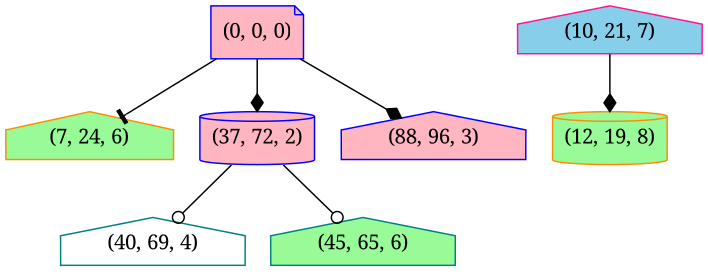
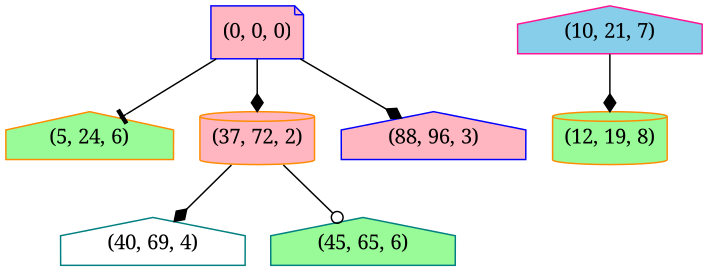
node "(7, 24, 6)": label "(7, 24, 6)" -> "(5, 24, 6)"
node "(37, 72, 2)": color blue -> darkorange
edge "(37, 72, 2)" -> "(40, 69, 4)": arrowhead odot -> diamond
